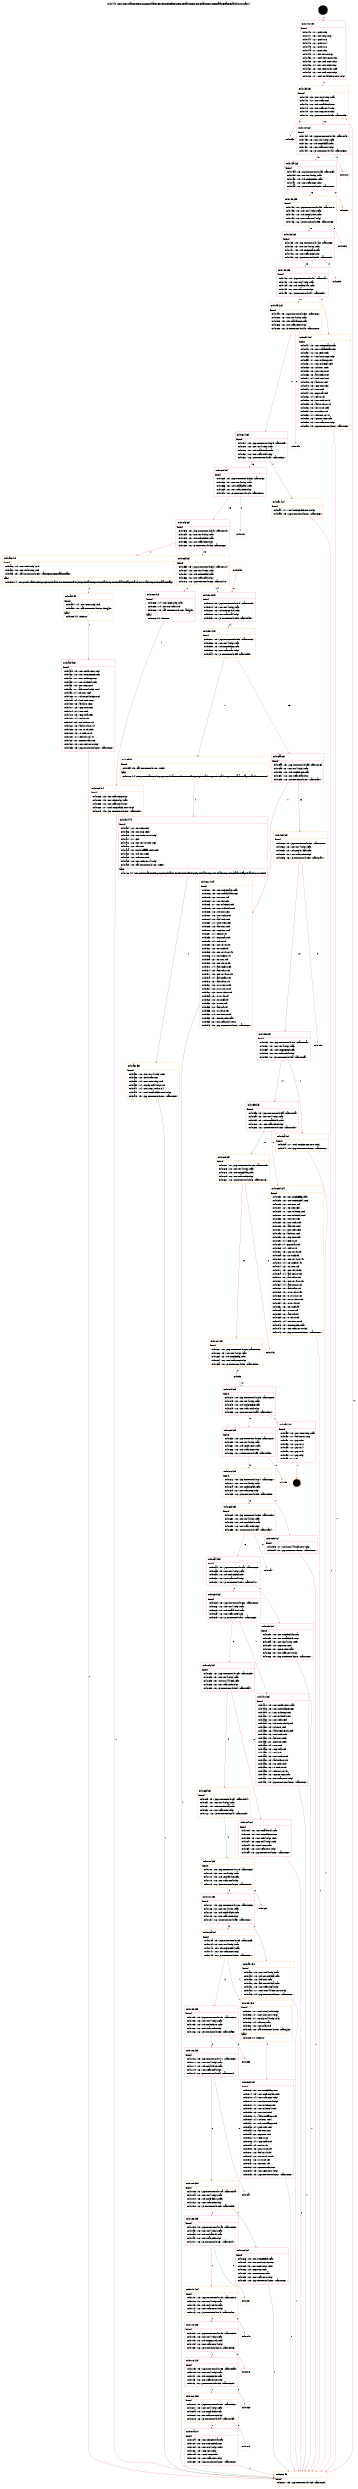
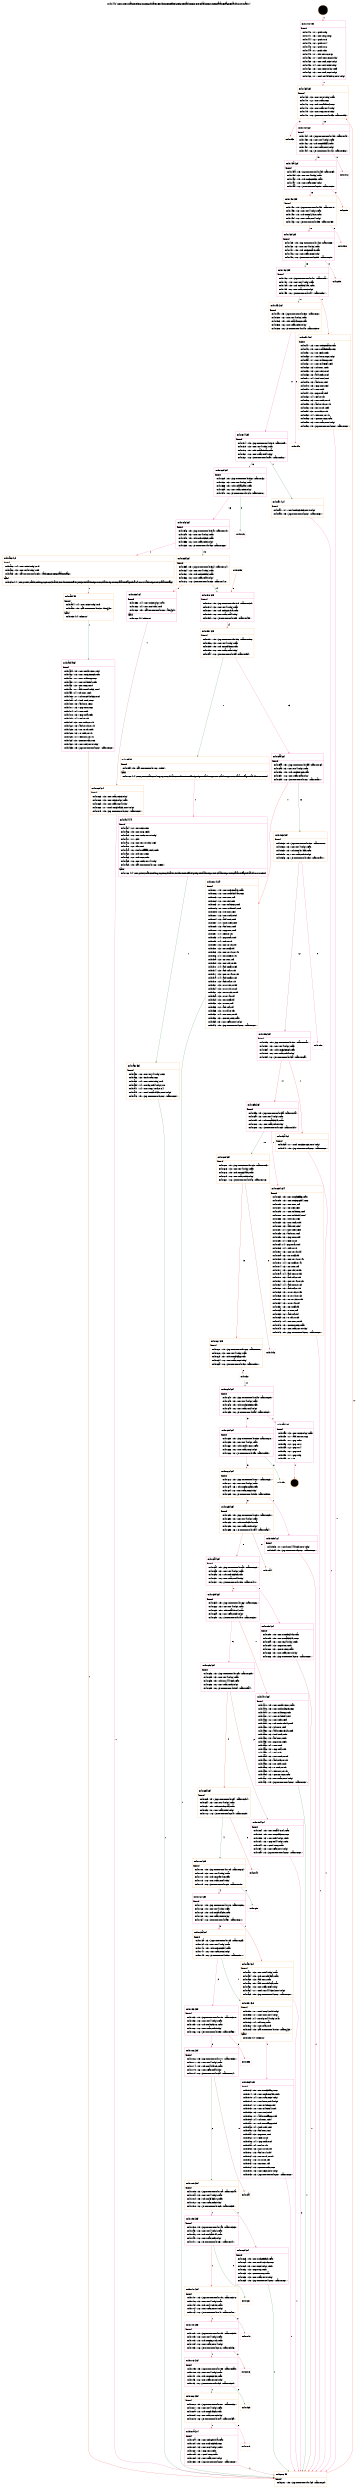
node "0x40204b": added
